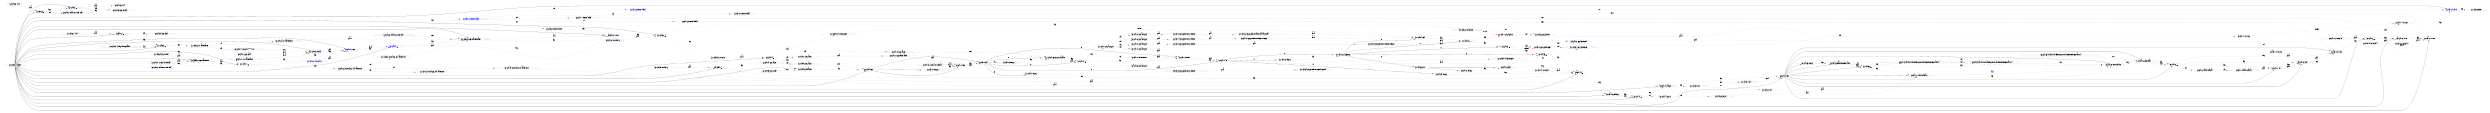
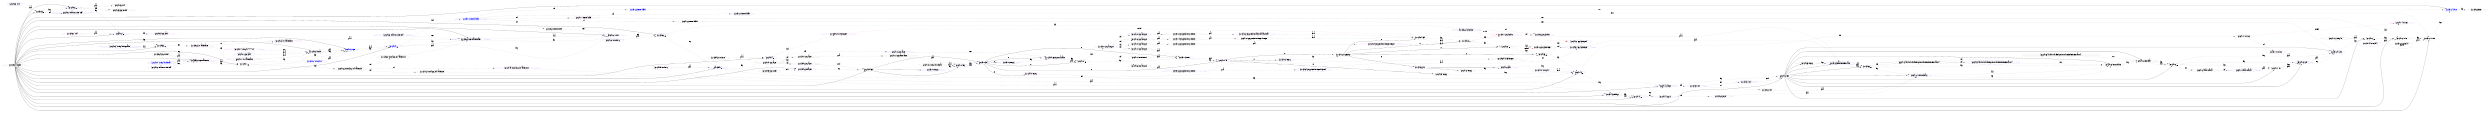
node "(32139070)String(lit(softmax))": fontcolor black -> blue
